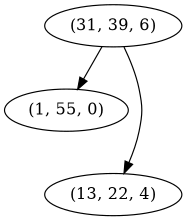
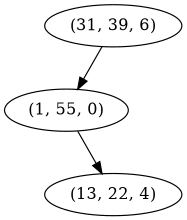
edge "(31, 39, 6)" -> "(13, 22, 4)": now "(1, 55, 0)" -> "(13, 22, 4)"
